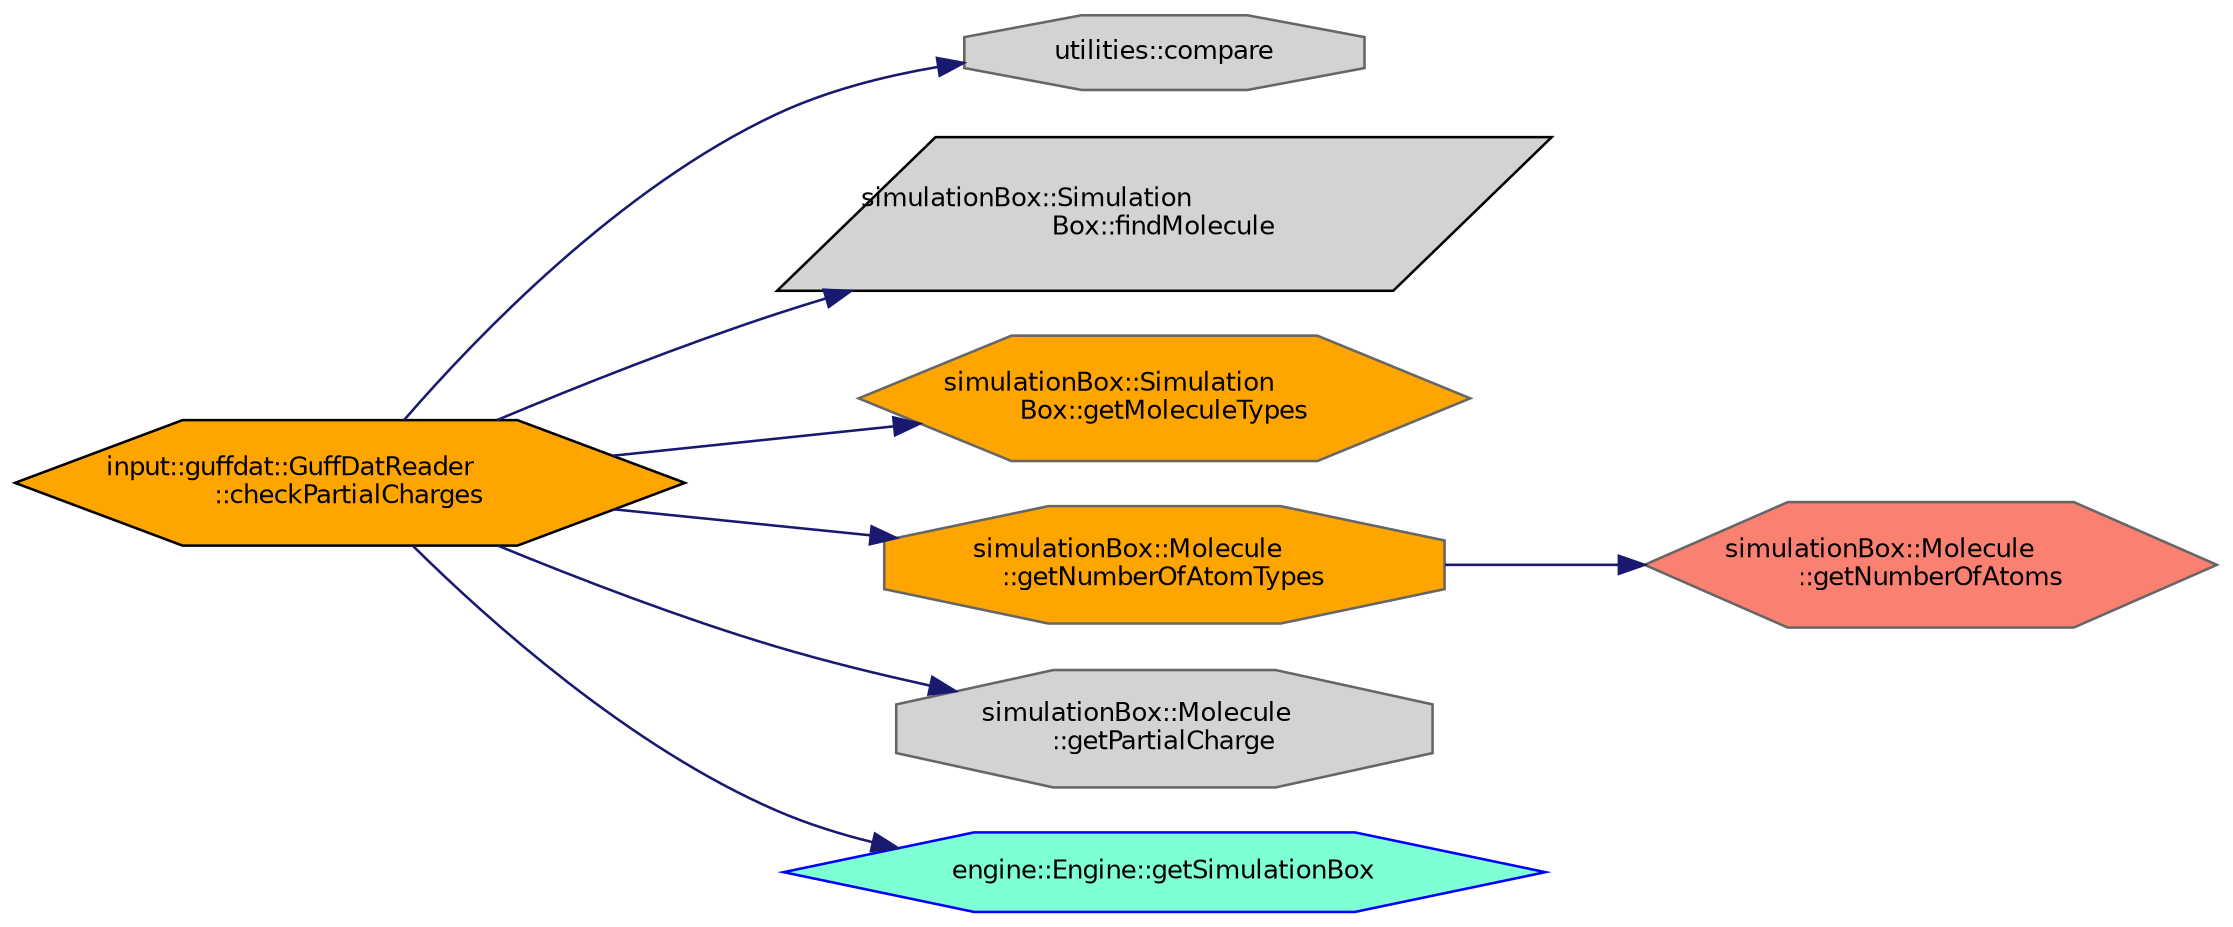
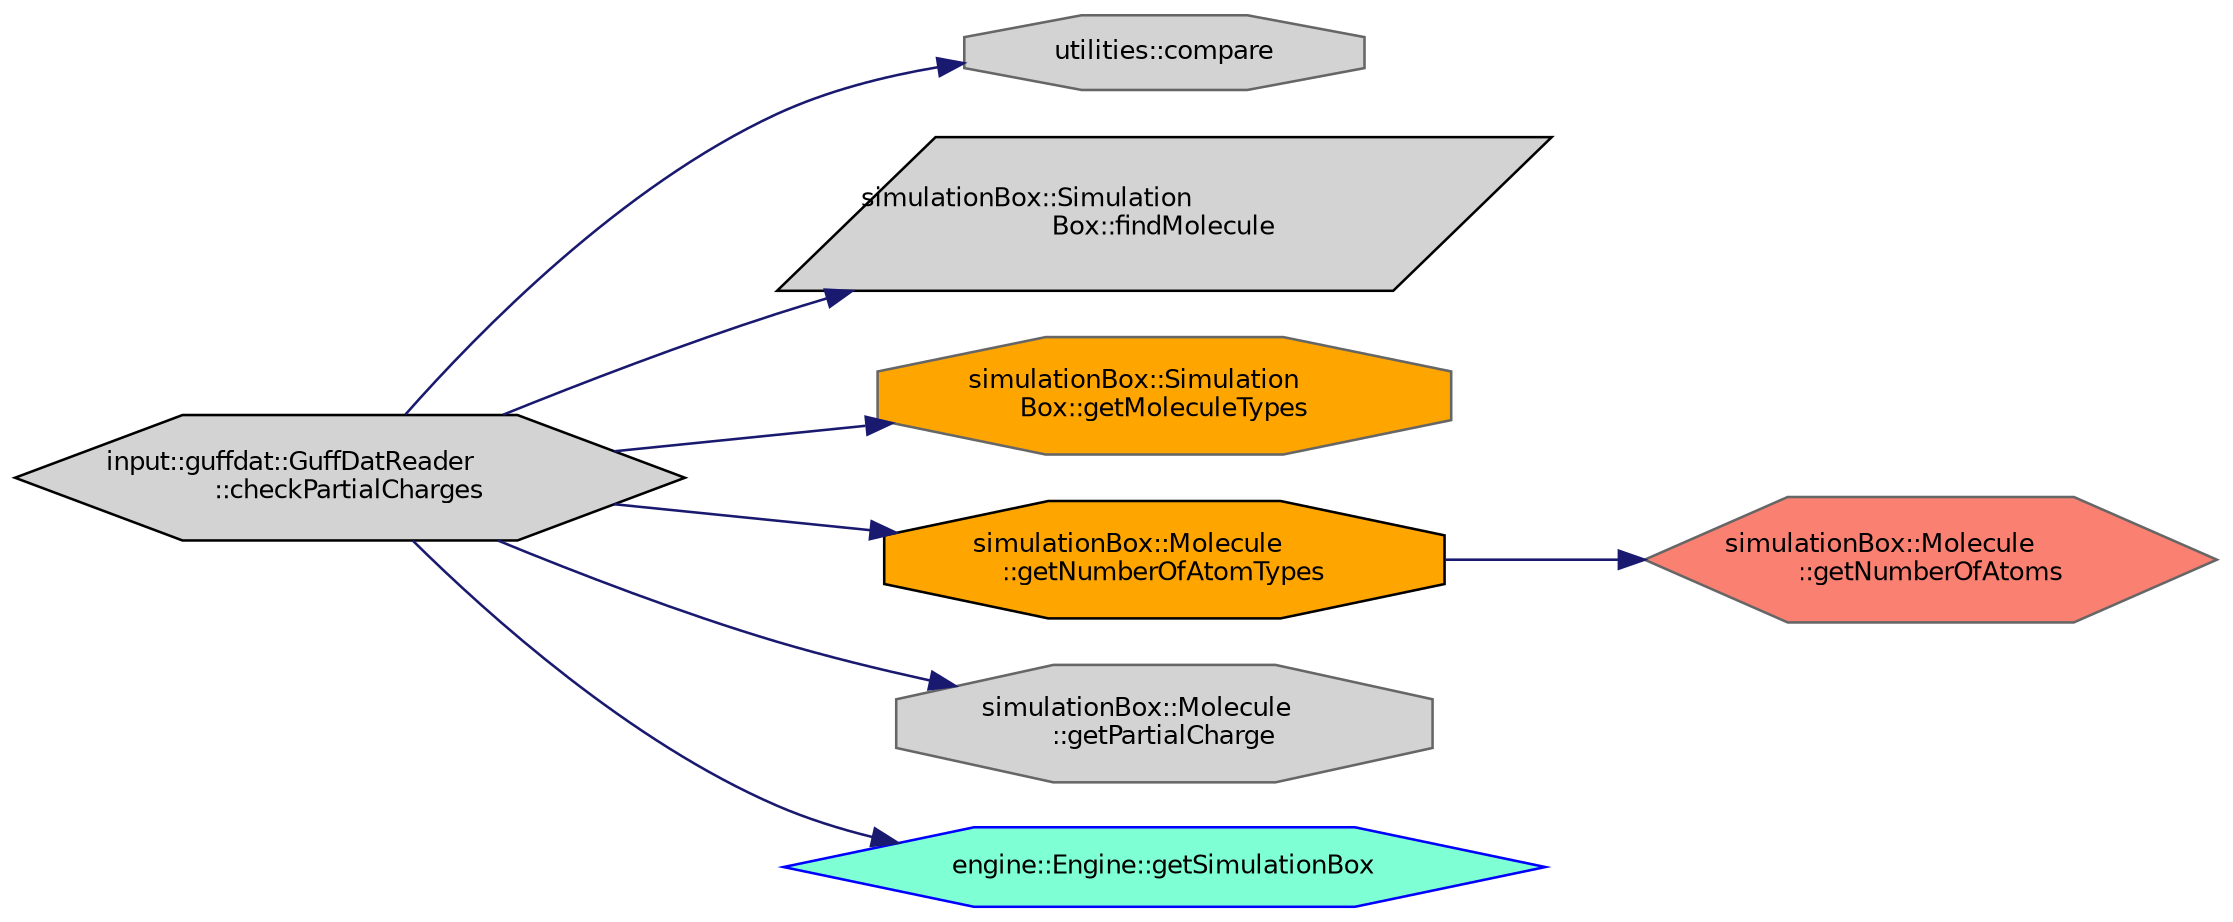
node "simulationBox::Simulation Box::getMoleculeTypes": shape hexagon -> octagon
node "input::guffdat::GuffDatReader ::checkPartialCharges": fillcolor orange -> lightgrey
node "simulationBox::Molecule ::getNumberOfAtomTypes": color gray40 -> black
